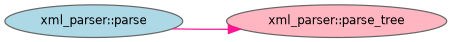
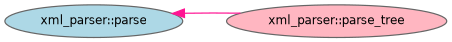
edge "xml_parser::parse" -> "xml_parser::parse_tree": reversed
